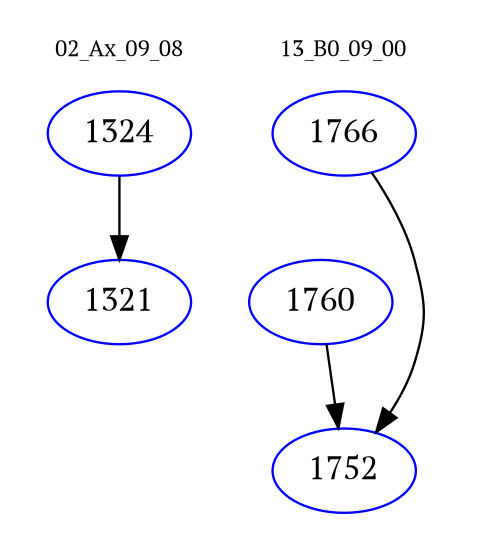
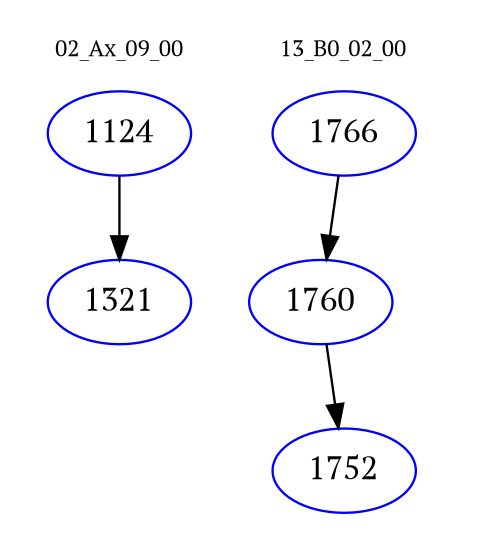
cluster "02_Ax_09_08": label "02_Ax_09_08" -> "02_Ax_09_00"
cluster "13_B0_09_00": label "13_B0_09_00" -> "13_B0_02_00"
node "1324": label "1324" -> "1124"
edge "1766" -> "1752": now "1766" -> "1760"
